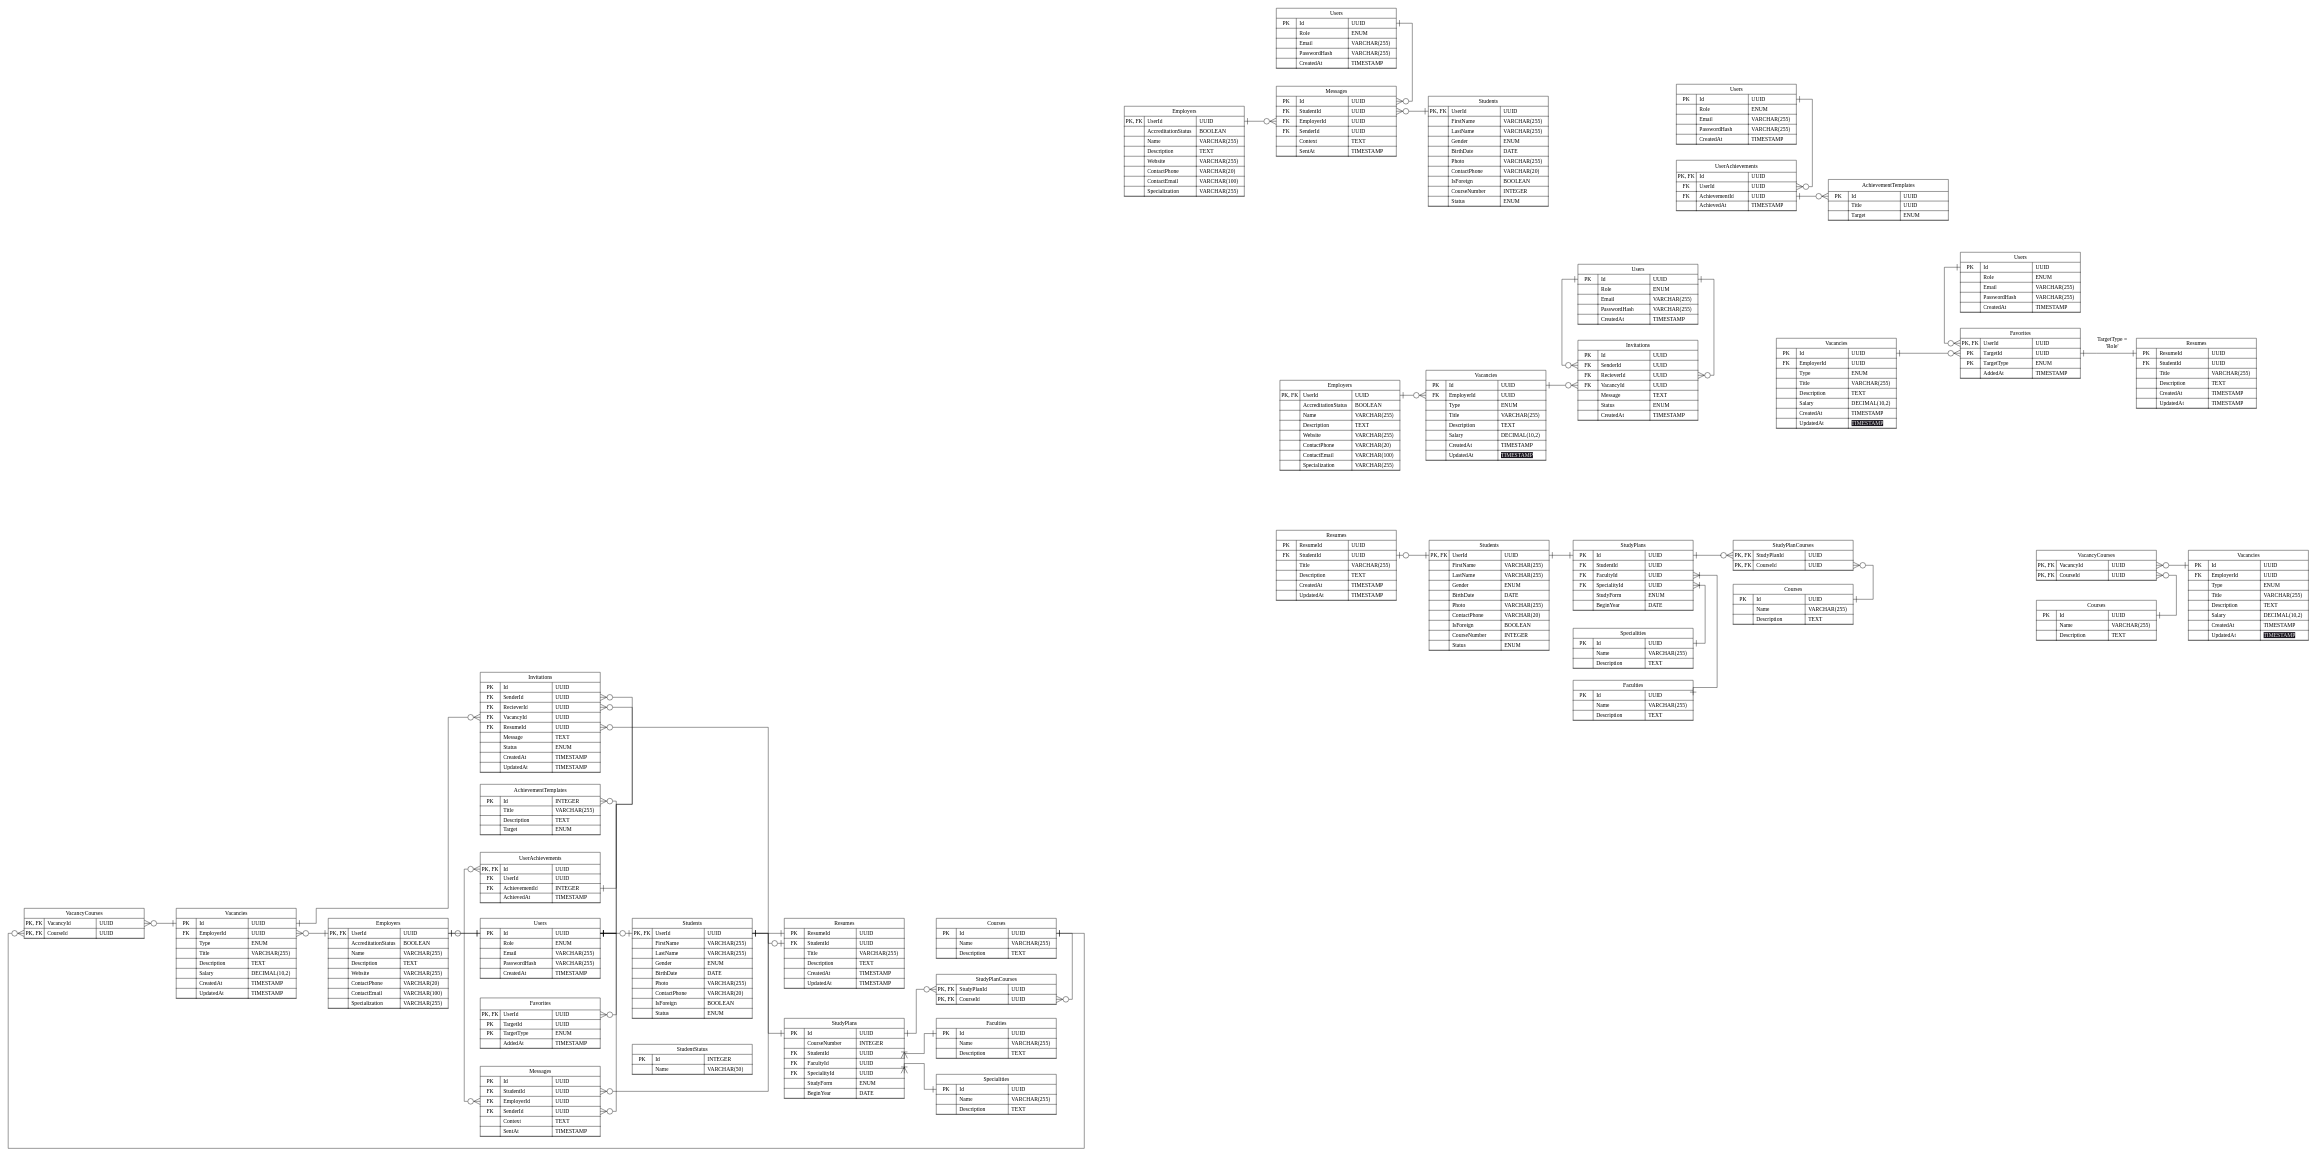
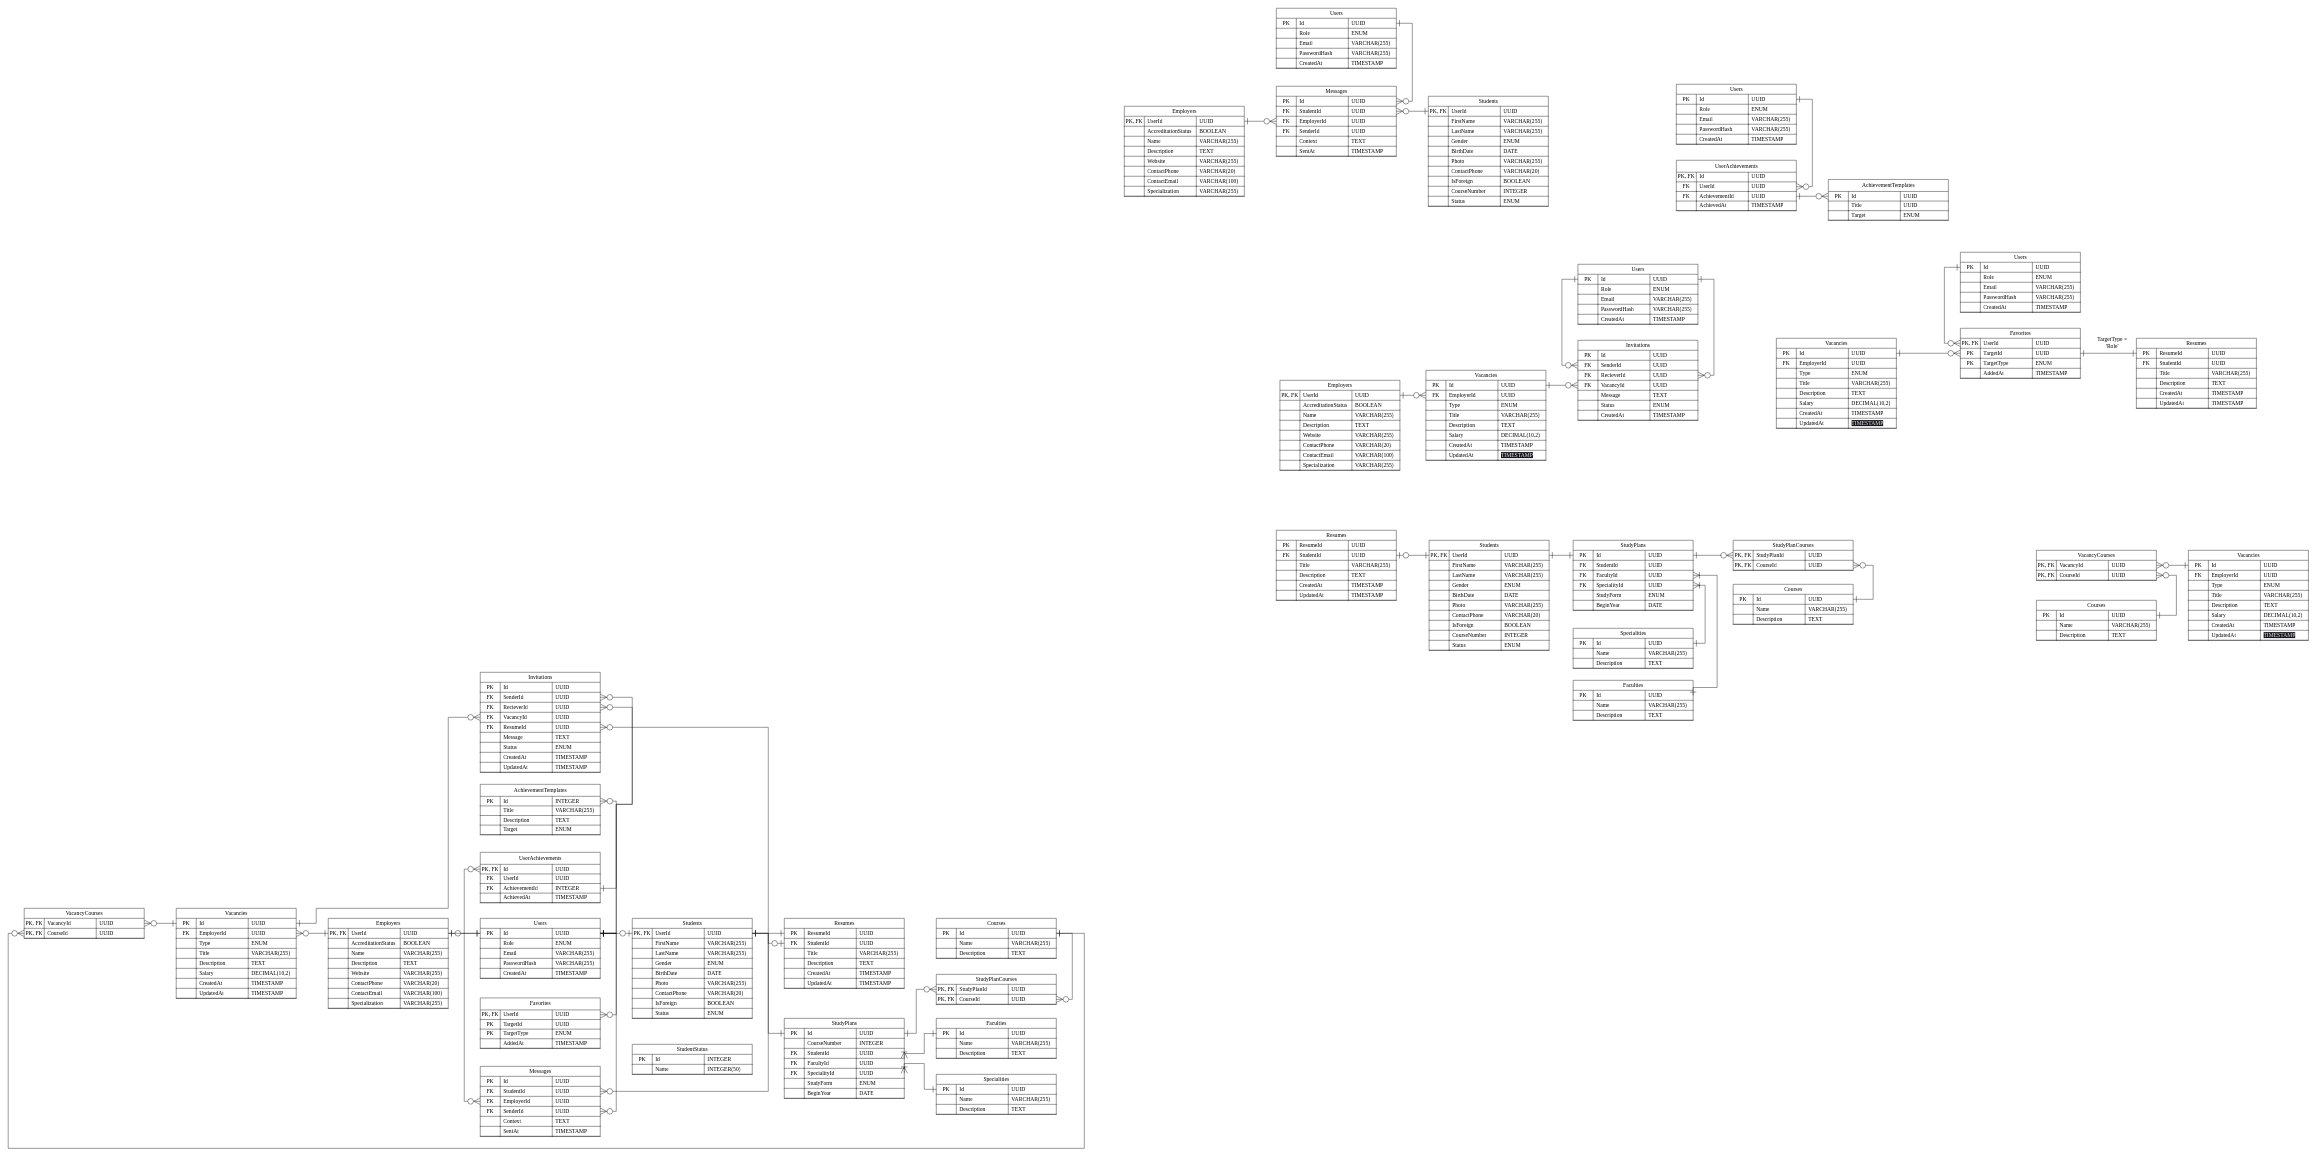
node "VARCHAR(50)": label "VARCHAR(50)" -> "INTEGER(50)"
